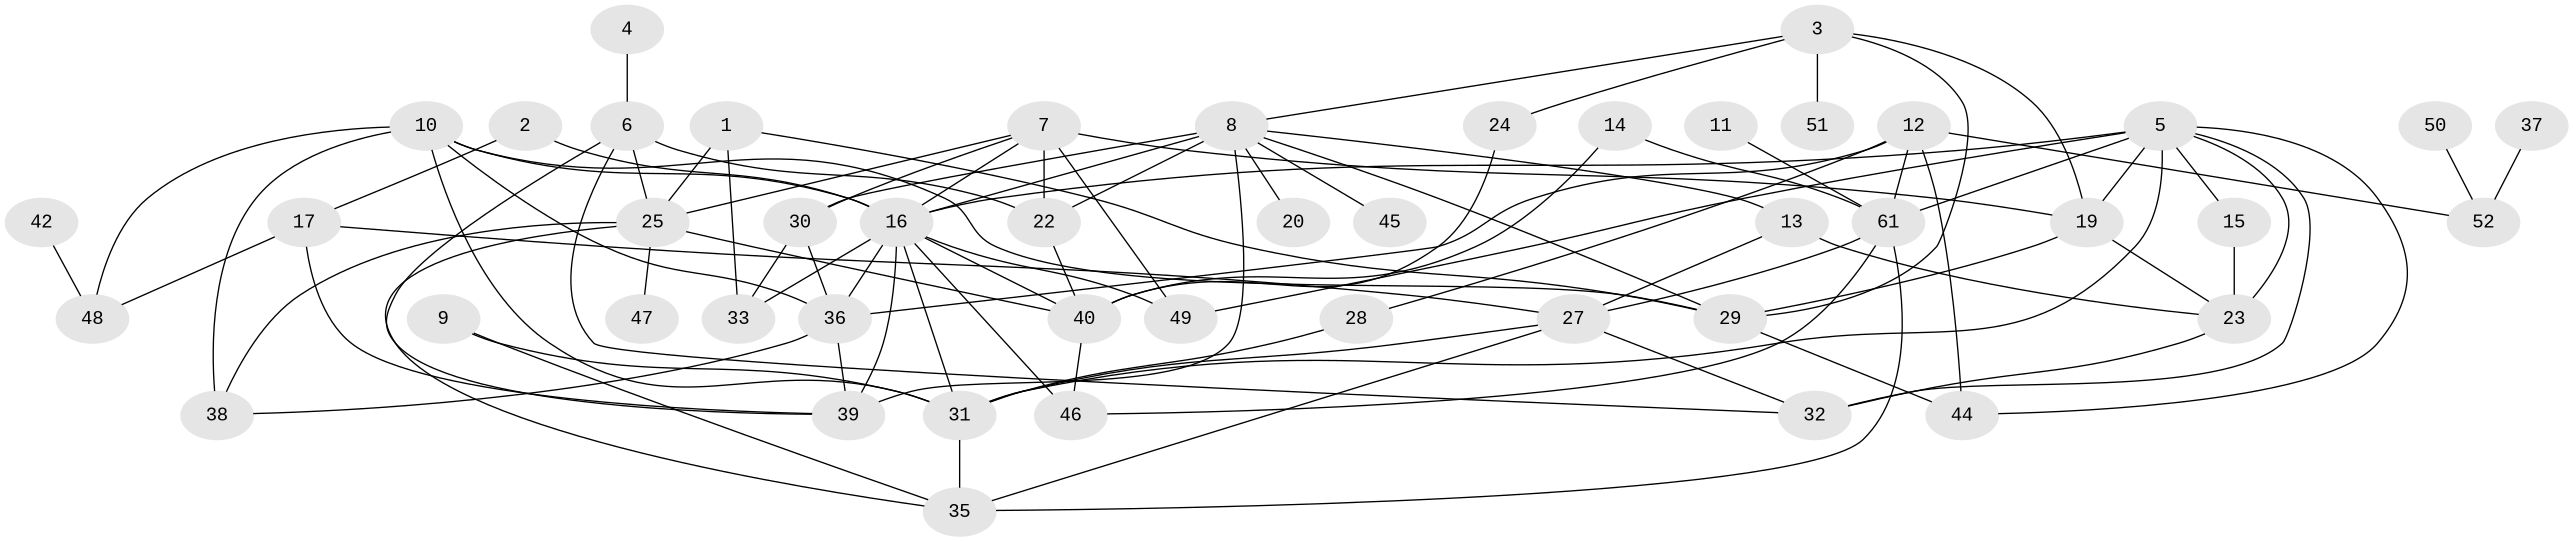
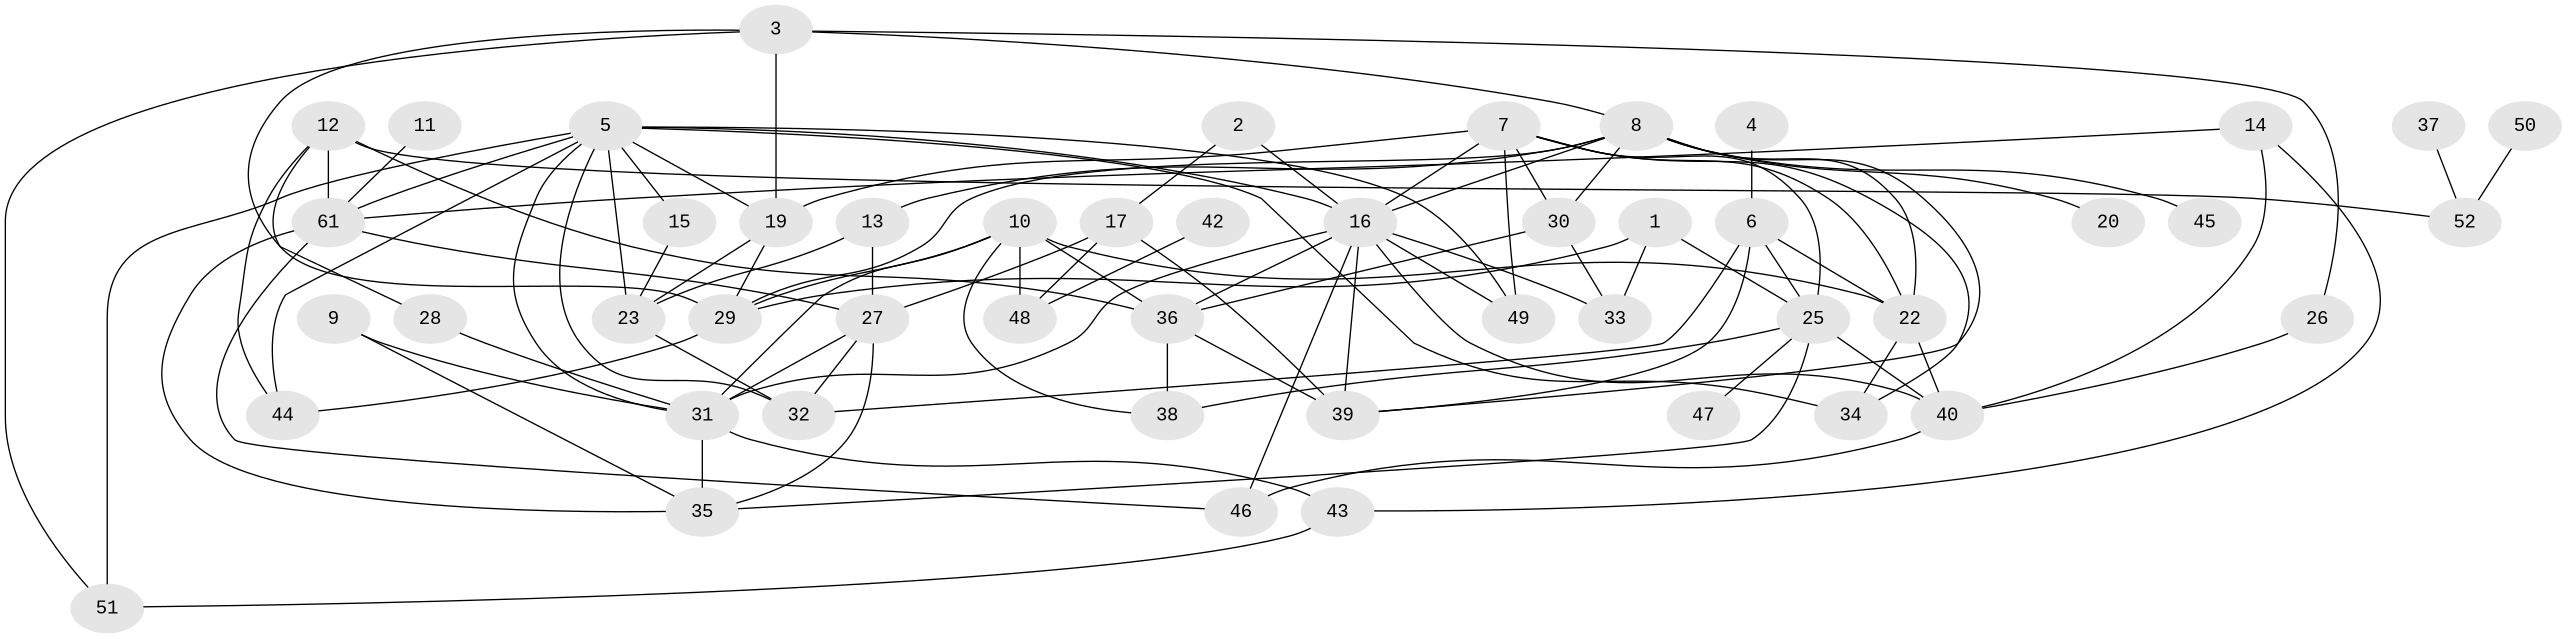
node "24": label "24" -> "26"
edge "10" -- "16": now "10" -- "22"
edge "5" -- "51": added
node "34": added
node "43": added
